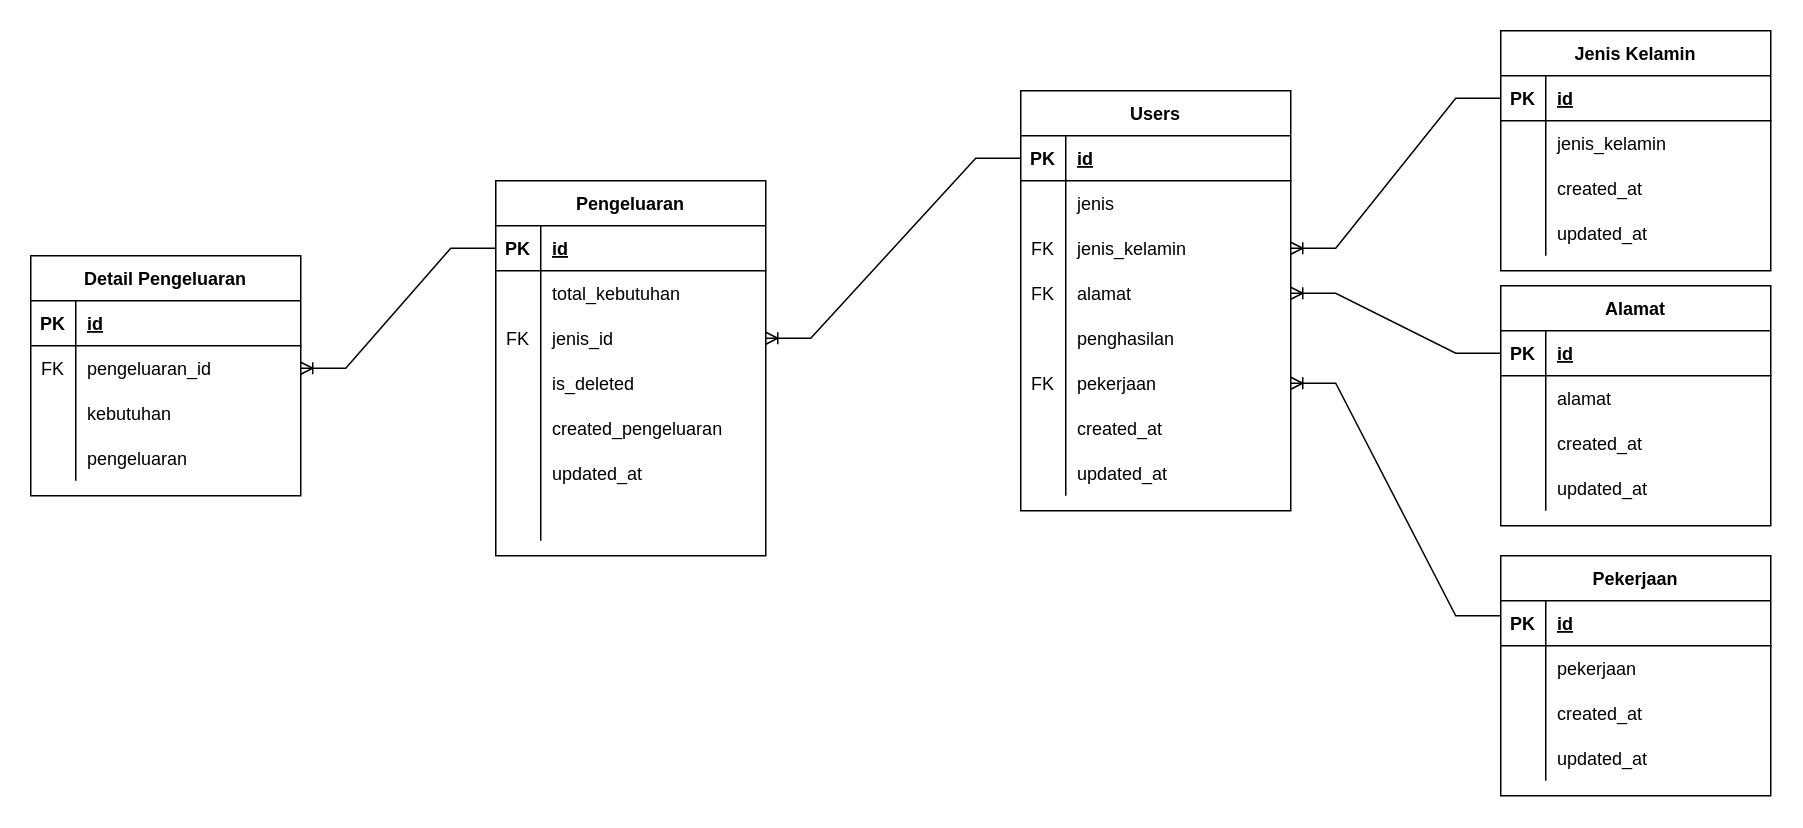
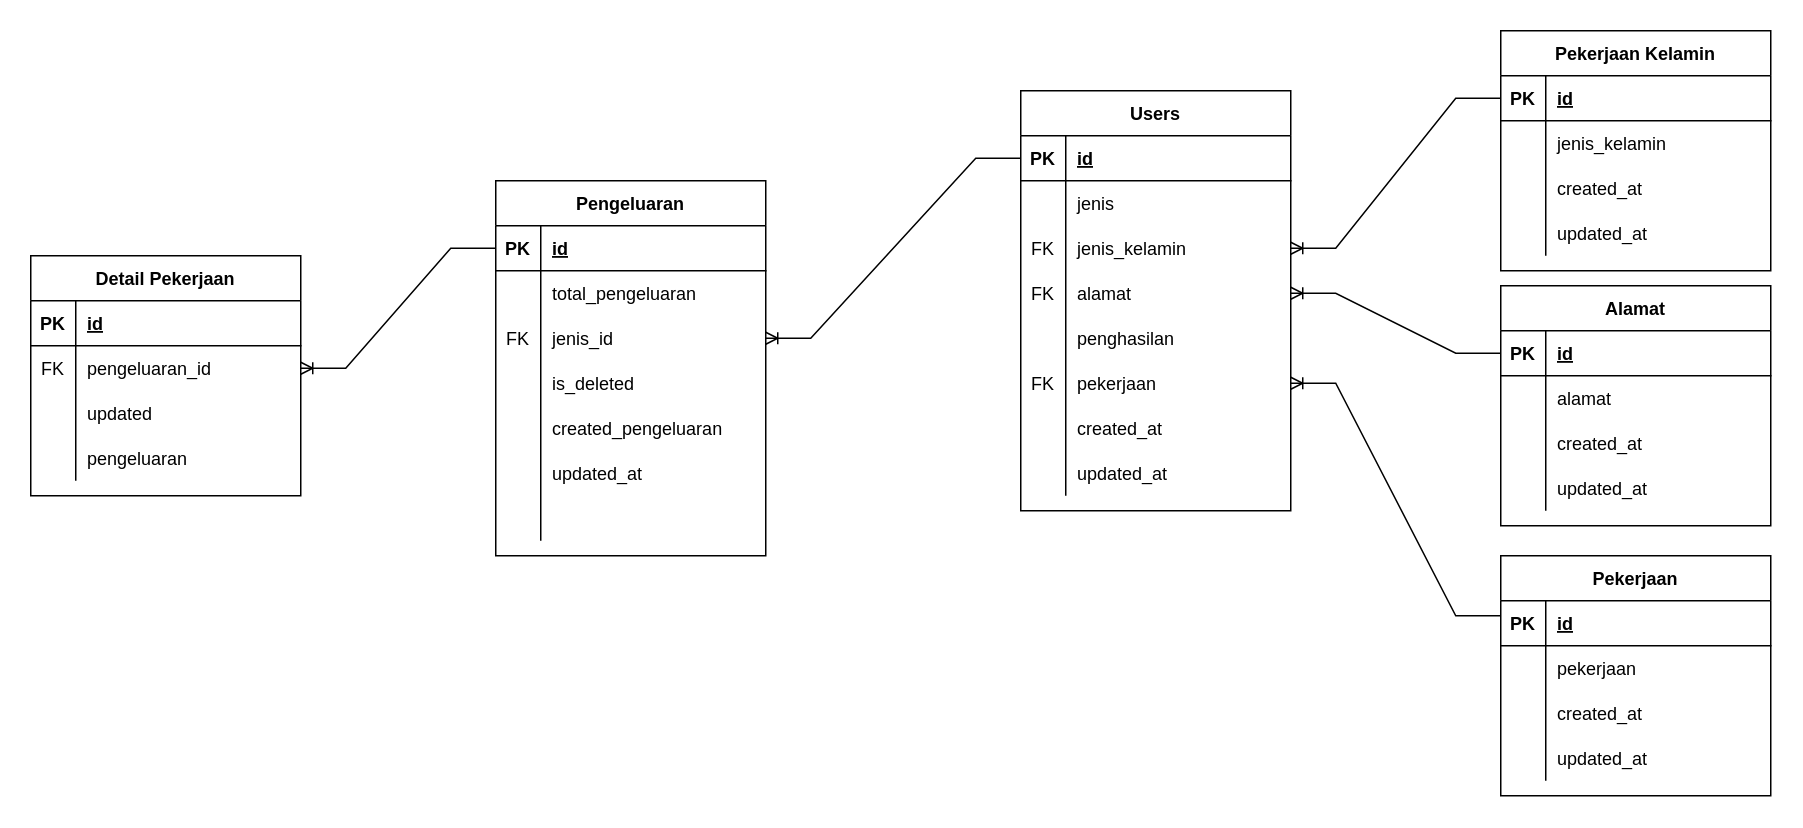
node "Jenis Kelamin": label "Jenis Kelamin" -> "Pekerjaan Kelamin"
node "Detail Pengeluaran": label "Detail Pengeluaran" -> "Detail Pekerjaan"
node "total_kebutuhan": label "total_kebutuhan" -> "total_pengeluaran"
node "kebutuhan": label "kebutuhan" -> "updated"
